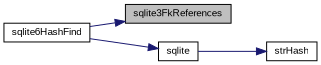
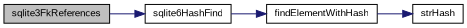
edge "sqlite6HashFind" -> "sqlite3FkReferences": reversed
node "sqlite": label "sqlite" -> "findElementWithHash"
